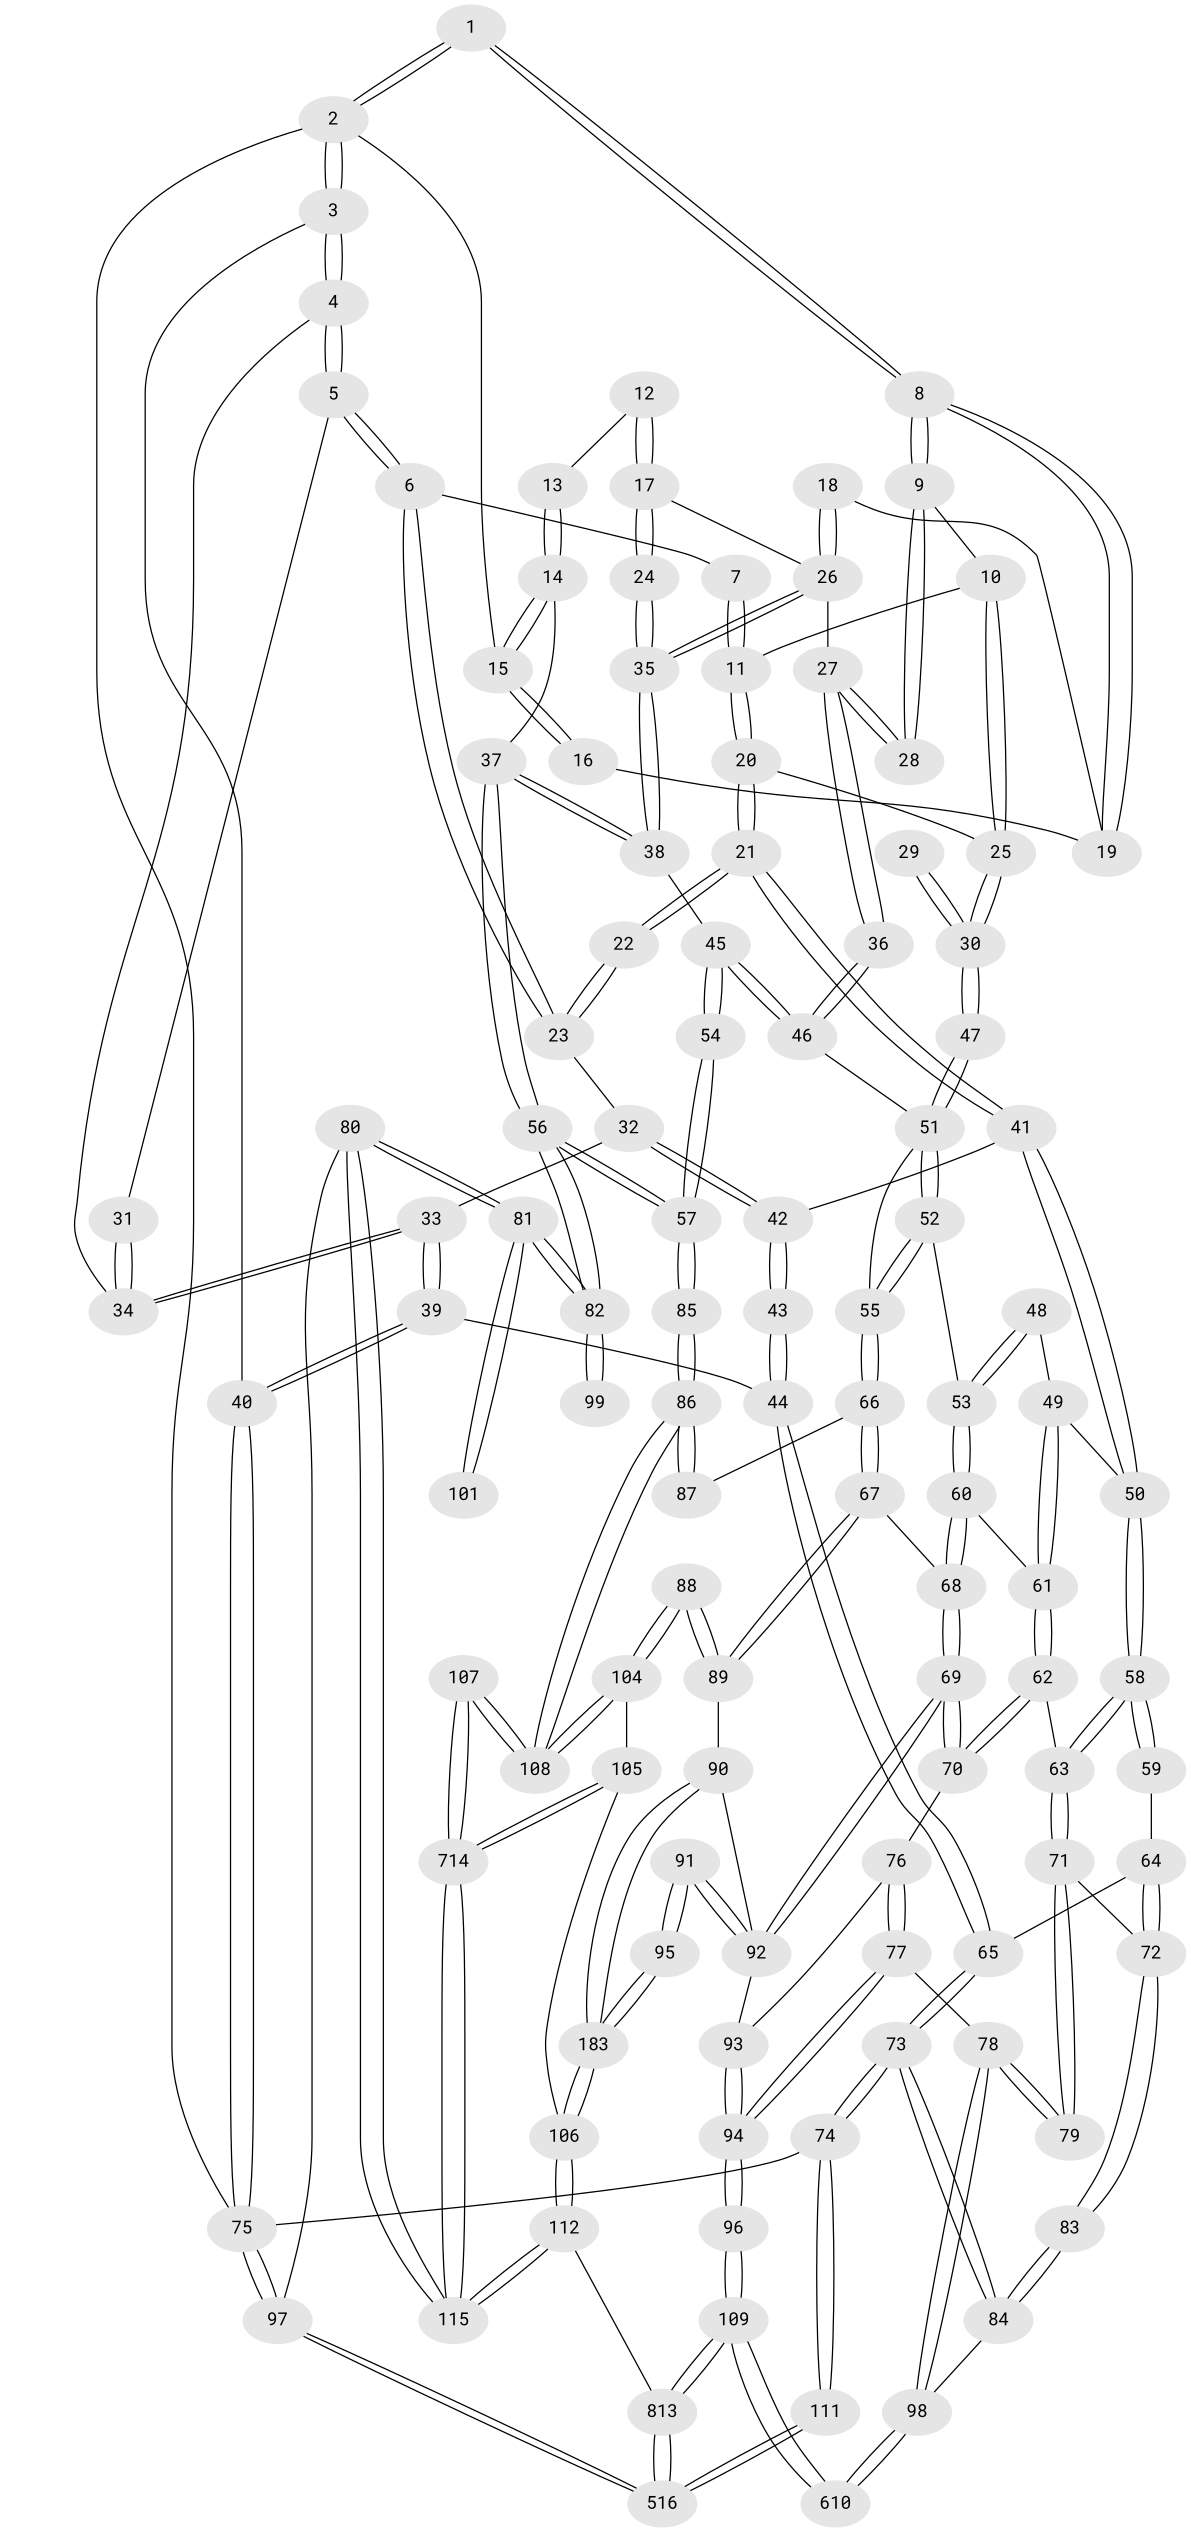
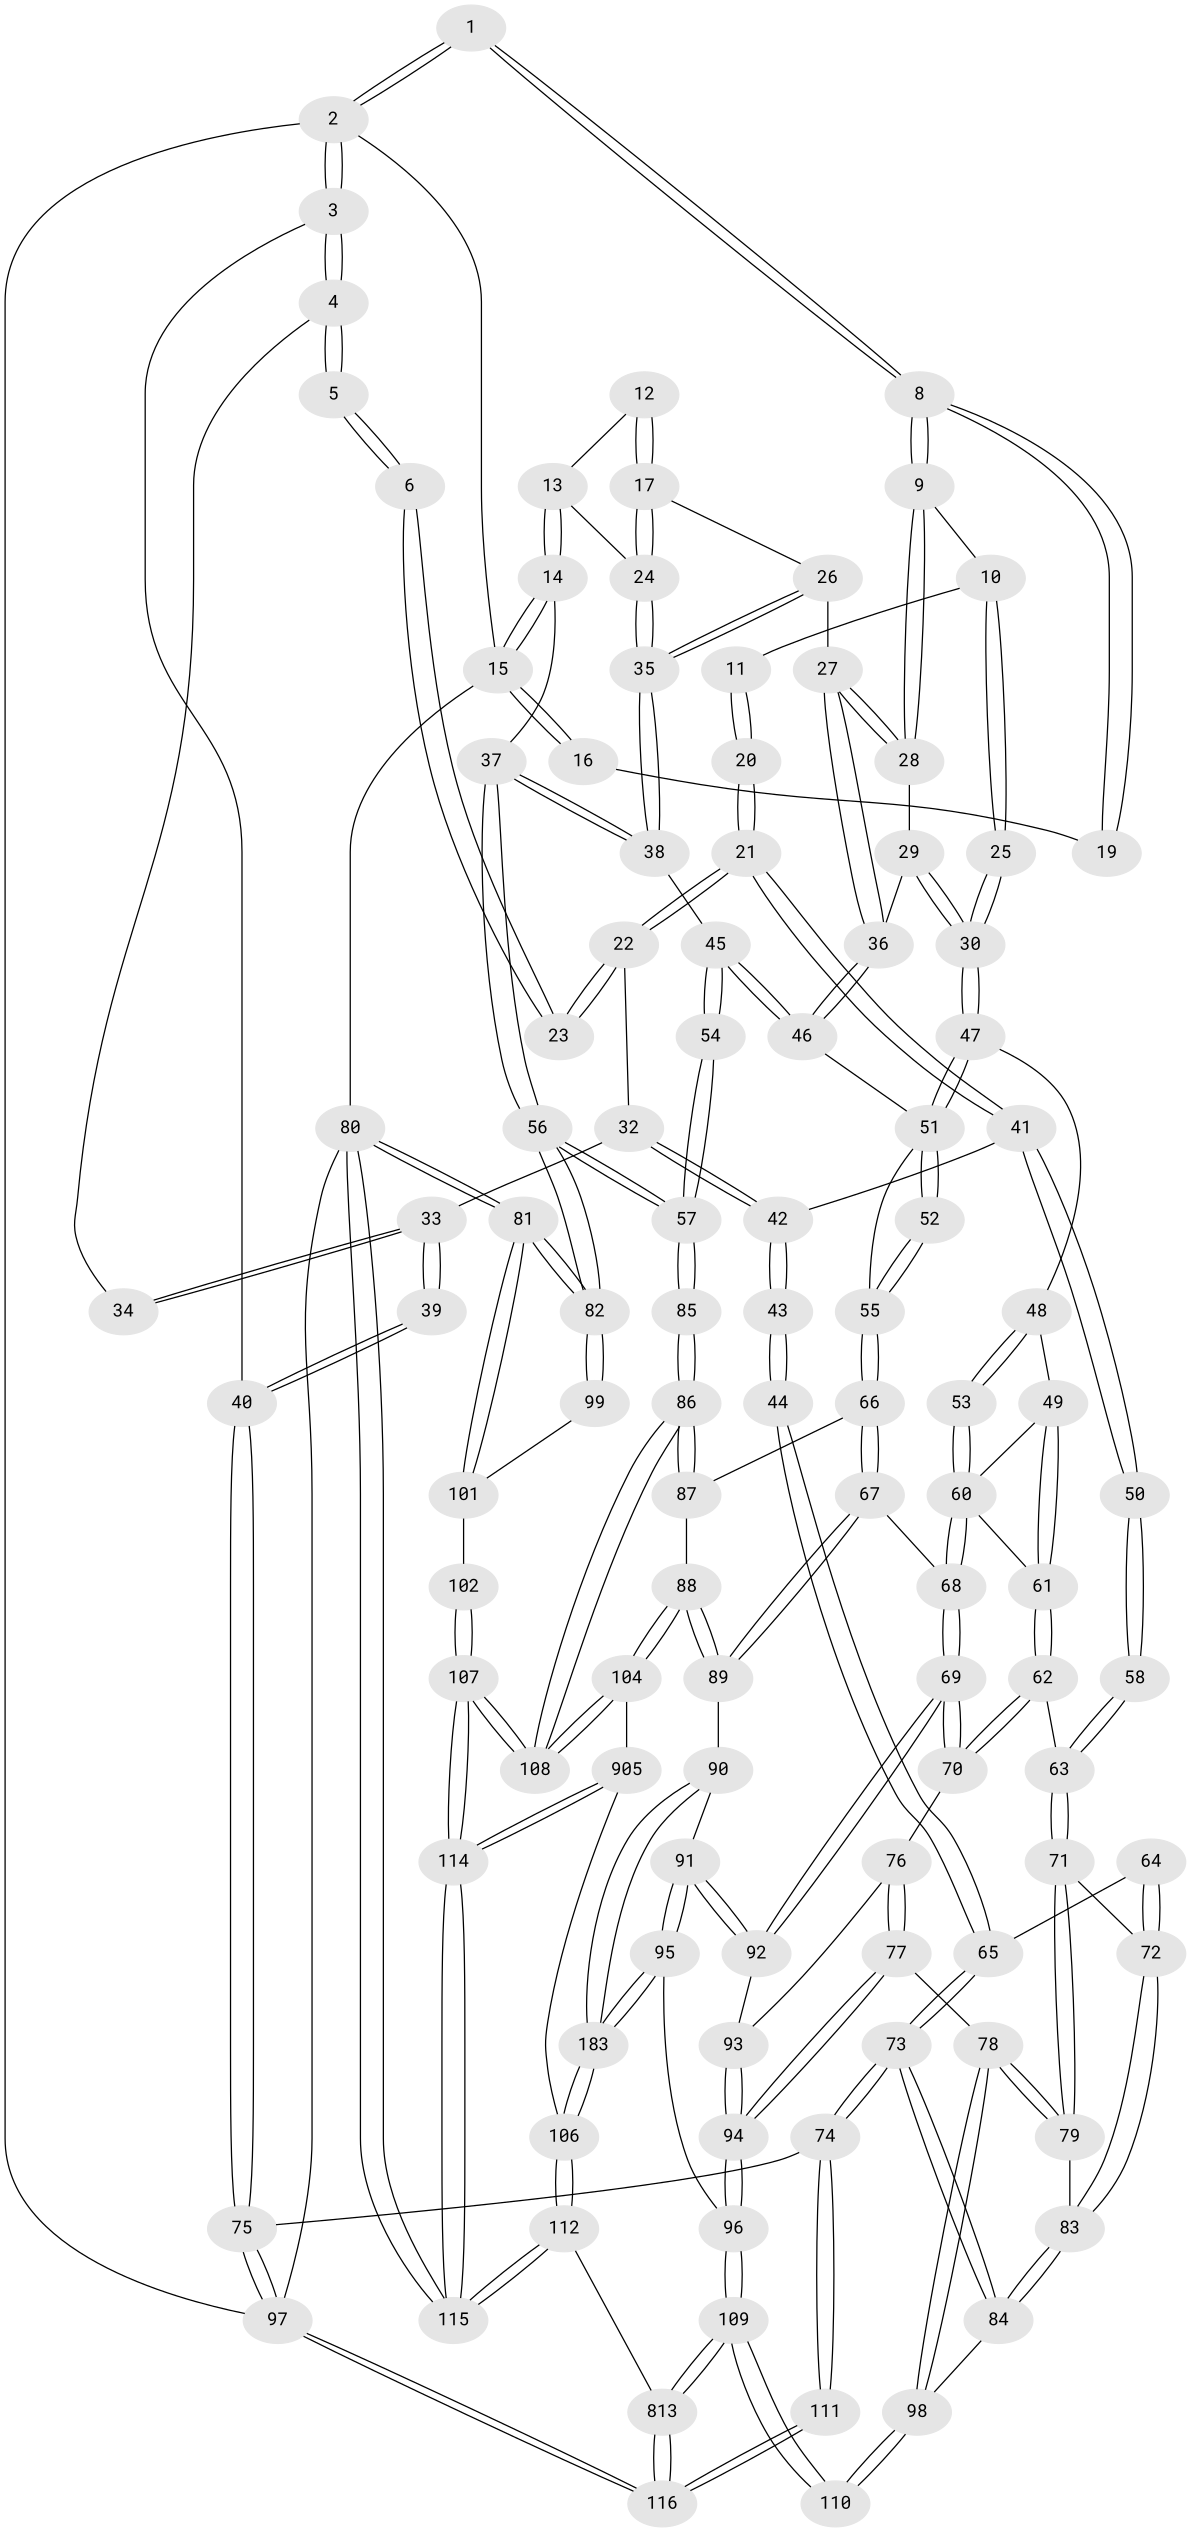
node "18": removed
edge "13" -- "24": added
node "7": removed
edge "20" -- "25": removed
edge "28" -- "29": added
edge "15" -- "80": added
edge "29" -- "36": added
edge "23" -- "32": now "22" -- "32"
edge "2" -- "75": now "2" -- "97"
edge "47" -- "48": added
node "31": removed
edge "52" -- "53": removed
edge "39" -- "44": removed
edge "99" -- "101": added
edge "49" -- "50": now "49" -- "60"
edge "87" -- "88": added
node "102": added
node "105": label "105" -> "905"
node "59": removed
node "714": label "714" -> "114"
edge "90" -- "92": now "90" -- "91"
edge "95" -- "96": added
edge "79" -- "83": added
node "516": label "516" -> "116"
node "610": label "610" -> "110"
